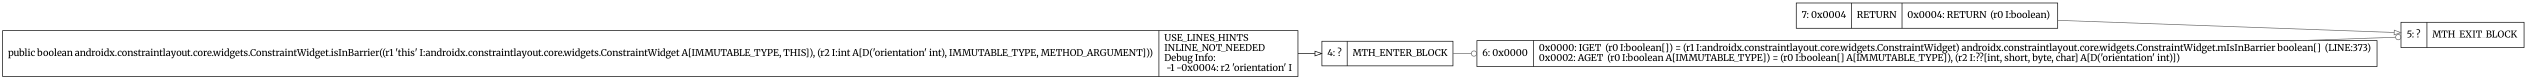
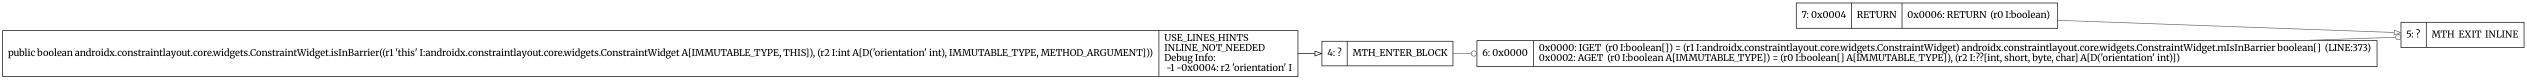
node "7: 0x0004": text "0x0004: RETURN  (r0 I:boolean)" -> "0x0006: RETURN  (r0 I:boolean)"
node "5: ?": text "MTH_EXIT_BLOCK" -> "MTH_EXIT_INLINE"
